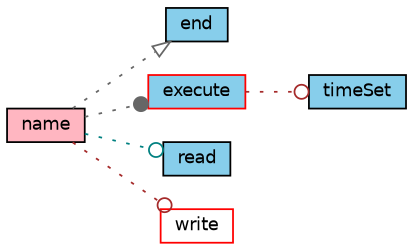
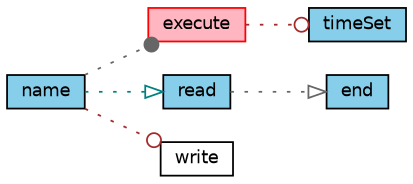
edge "name" -> "end": now "read" -> "end"
node "execute": fillcolor skyblue -> lightpink
node "name": fillcolor lightpink -> skyblue
edge "name" -> "read": arrowhead odot -> onormal
node "write": color red -> black
